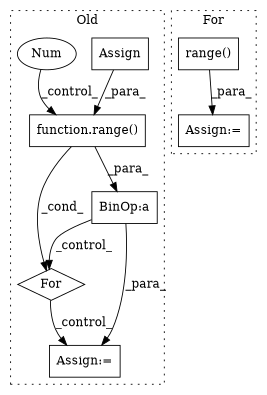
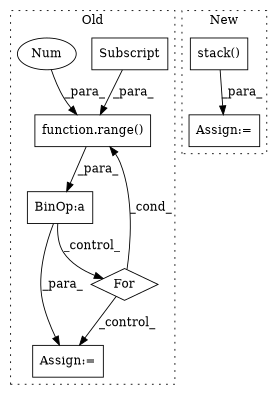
cluster "For": label "For" -> "New"
node "Assign": label "Assign" -> "Subscript"
node "range()": label "range()" -> "stack()"
edge "Num" -> "function.range()": label "_control_" -> "_para_"
edge "function.range()" -> "For": reversed
